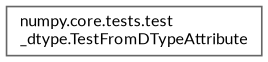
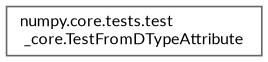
node "numpy.core.tests.test _dtype.TestFromDTypeAttribute": label "numpy.core.tests.test _dtype.TestFromDTypeAttribute" -> "numpy.core.tests.test _core.TestFromDTypeAttribute"
